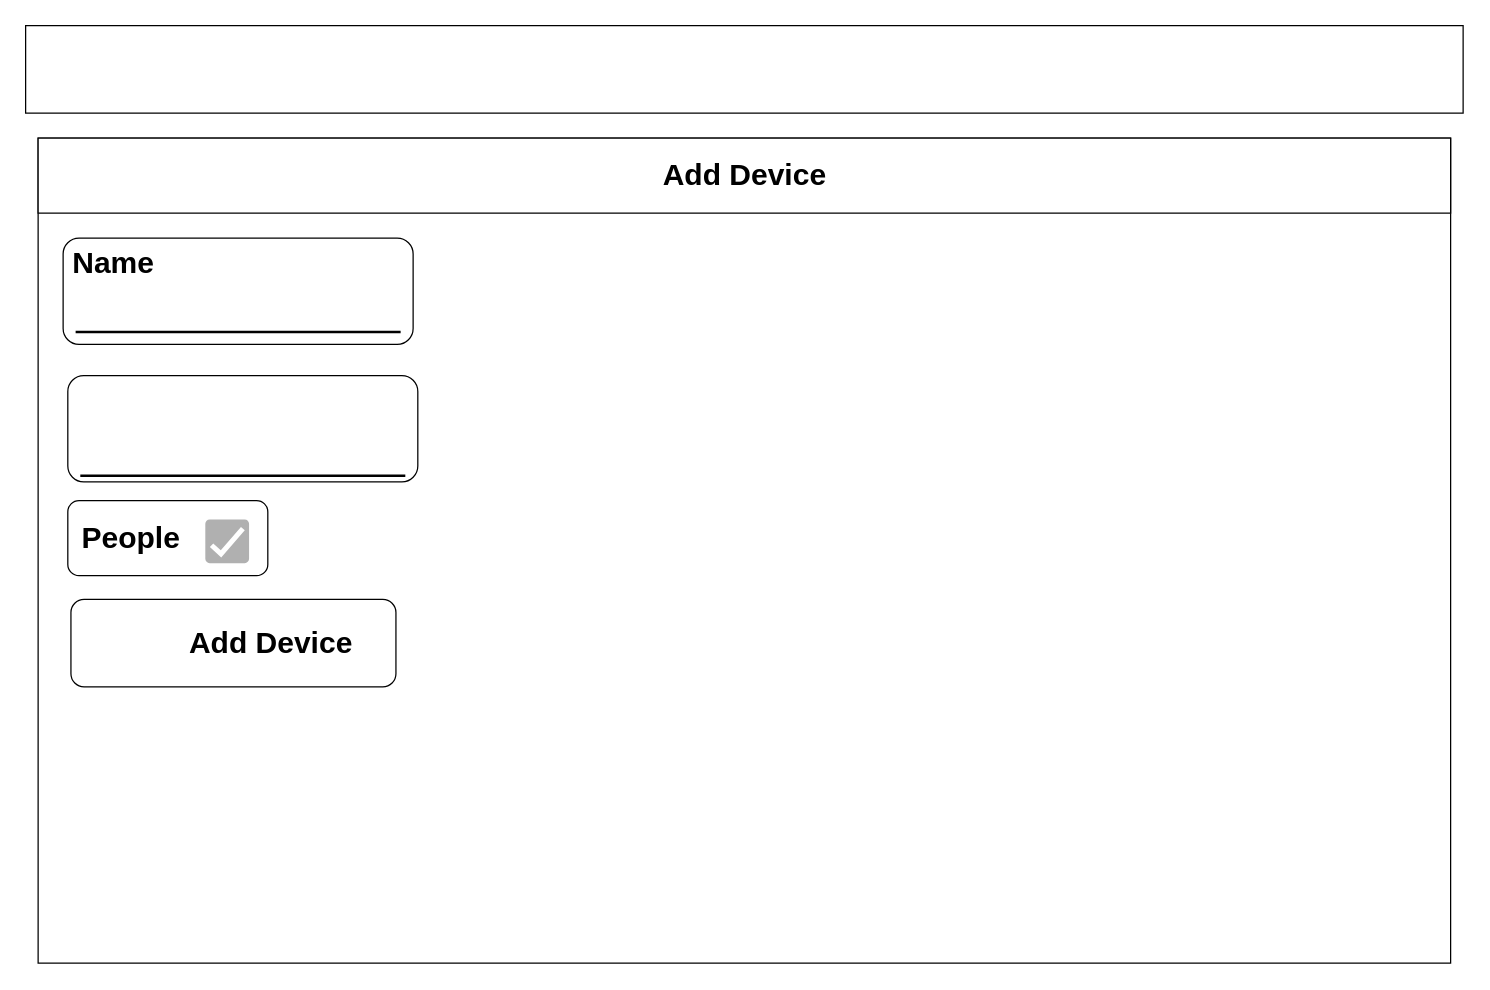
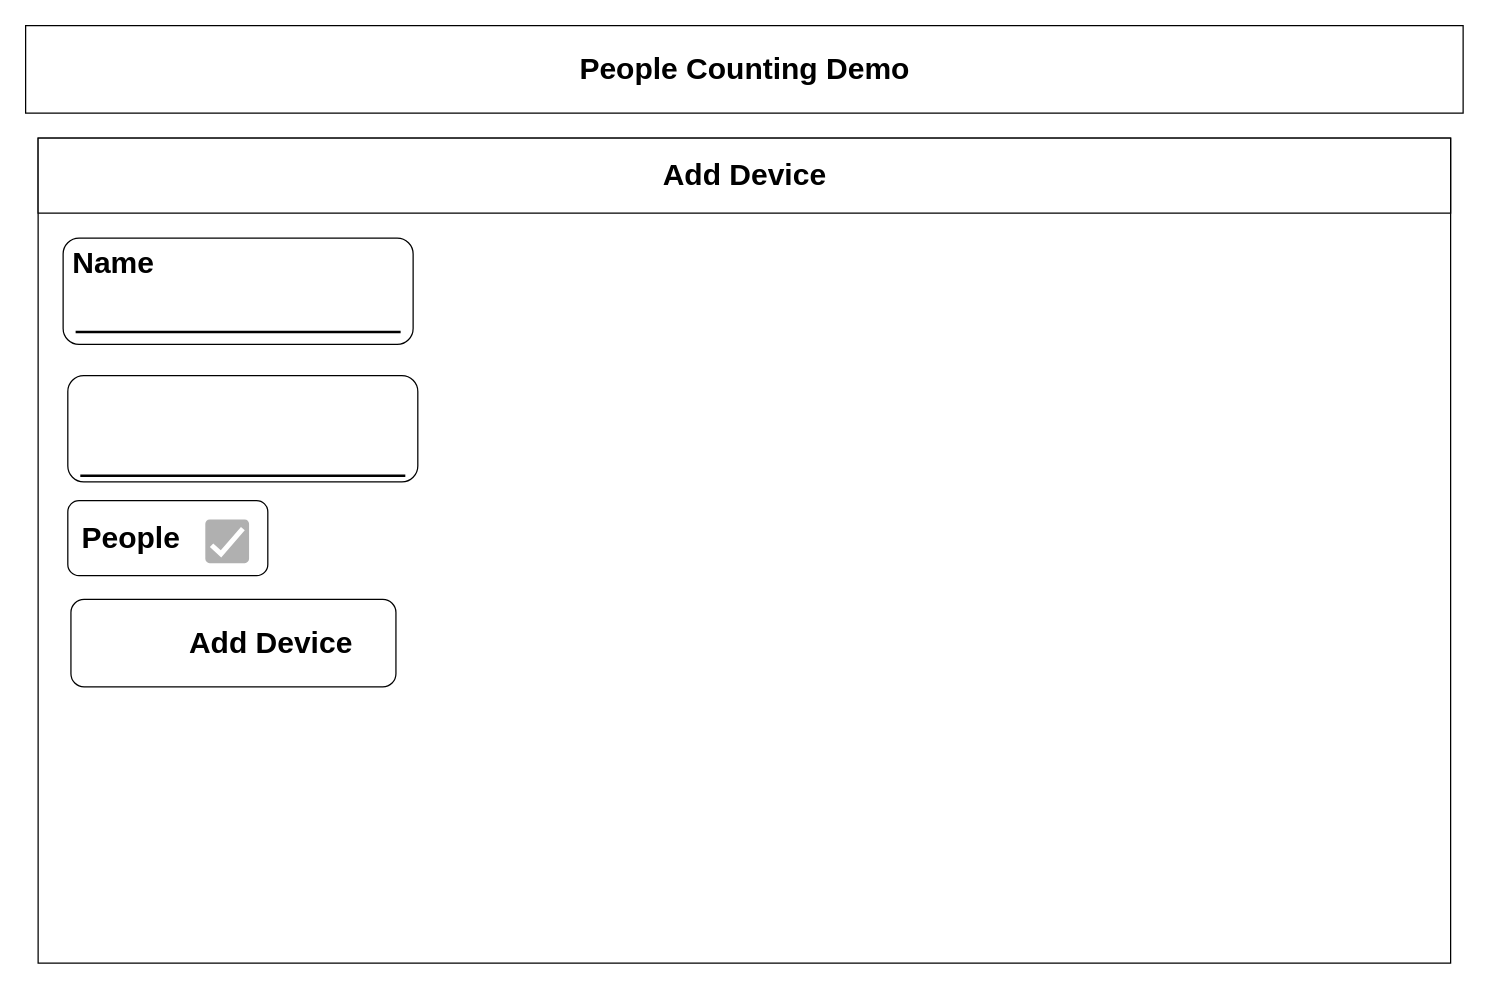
node "People Counting Demo": added
